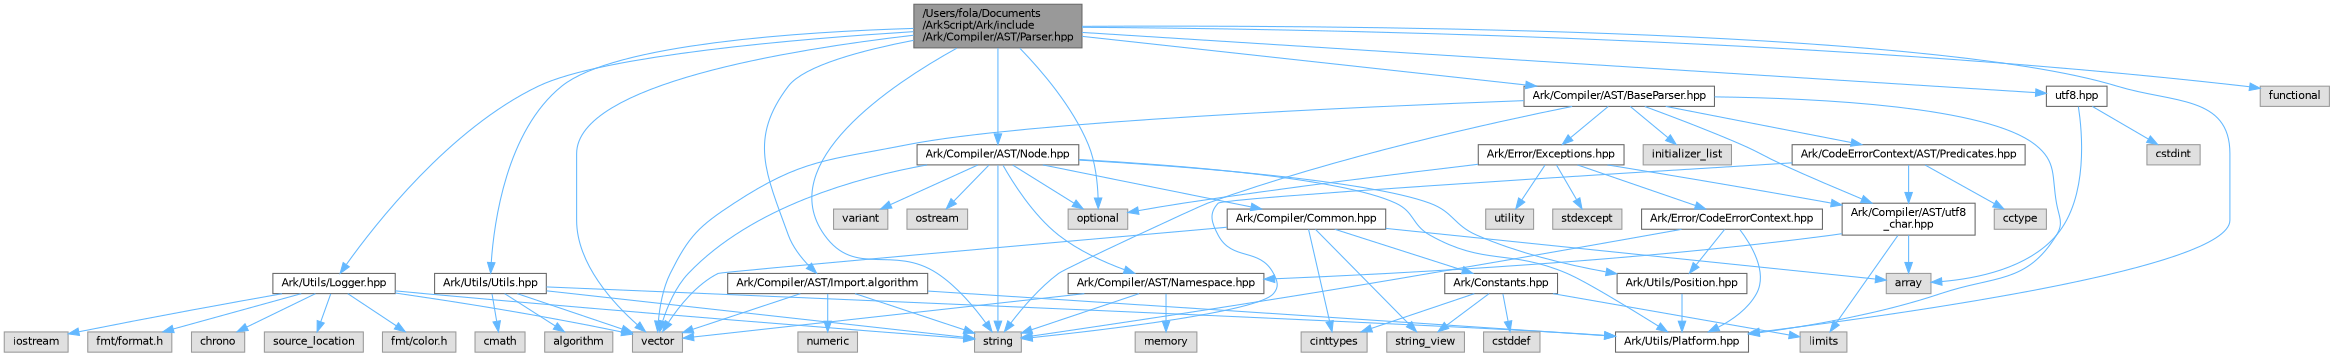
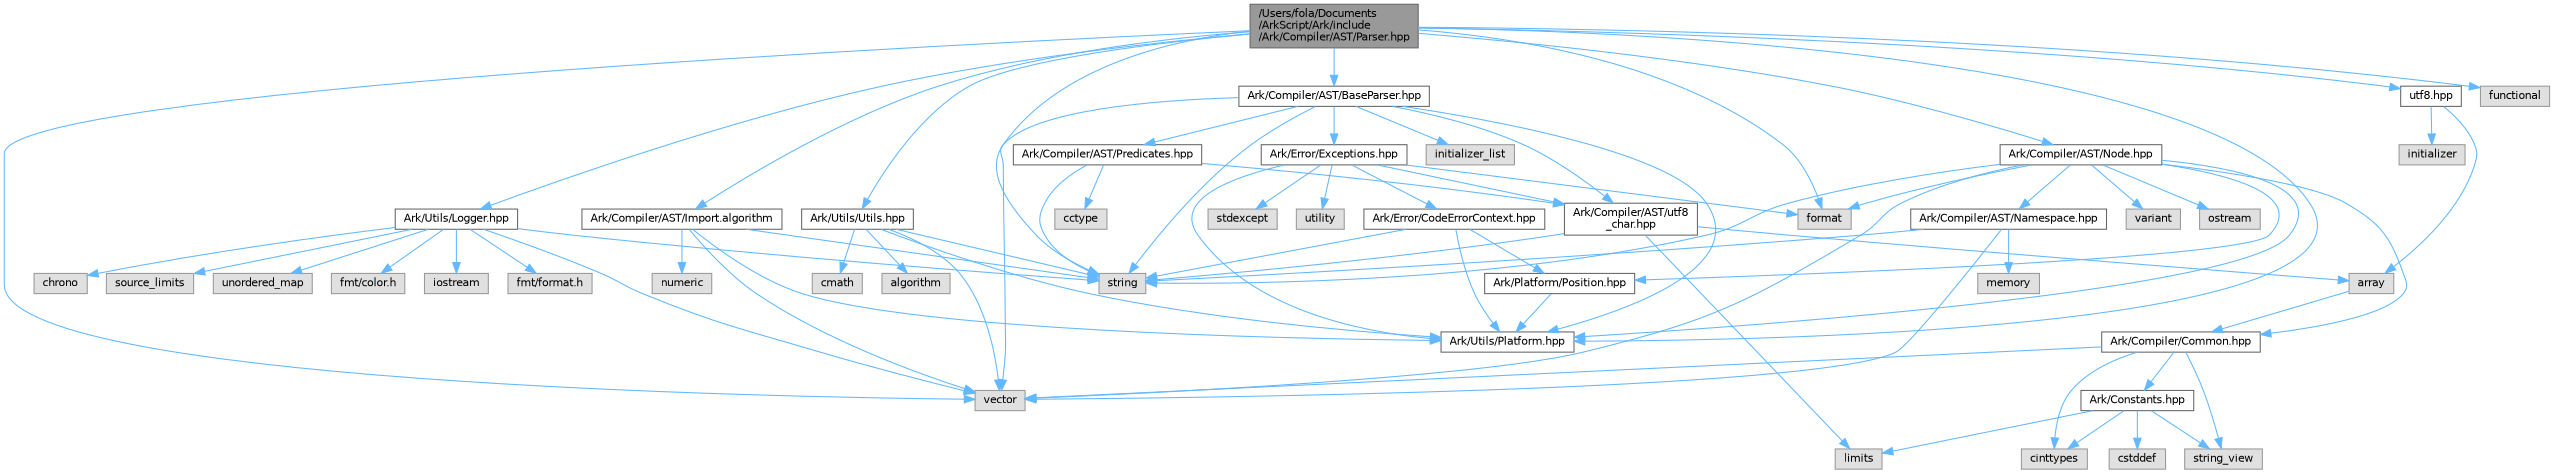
node "Ark/CodeErrorContext/AST/Predicates.hpp": label "Ark/CodeErrorContext/AST/Predicates.hpp" -> "Ark/Compiler/AST/Predicates.hpp"
node "cstdint": label "cstdint" -> "initializer"
node "optional": label "optional" -> "format"
edge "Ark/Compiler/Common.hpp" -> "array": reversed
edge "Ark/Compiler/AST/utf8 _char.hpp" -> "Ark/Compiler/AST/Namespace.hpp": now "Ark/Compiler/AST/utf8 _char.hpp" -> "string"
node "unordered_map": added
node "Ark/Utils/Position.hpp": label "Ark/Utils/Position.hpp" -> "Ark/Platform/Position.hpp"
edge "Ark/Error/Exceptions.hpp" -> "Ark/Utils/Platform.hpp": added
node "source_location": label "source_location" -> "source_limits"
